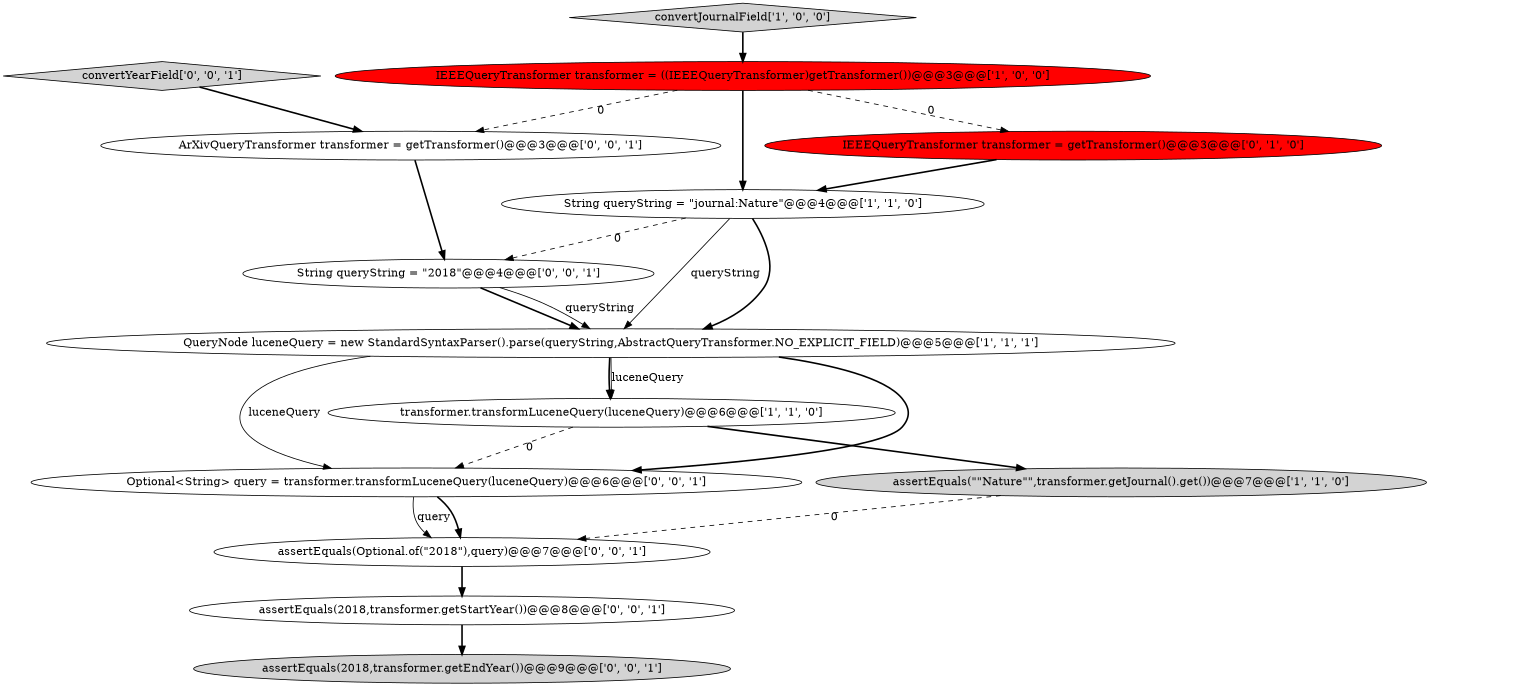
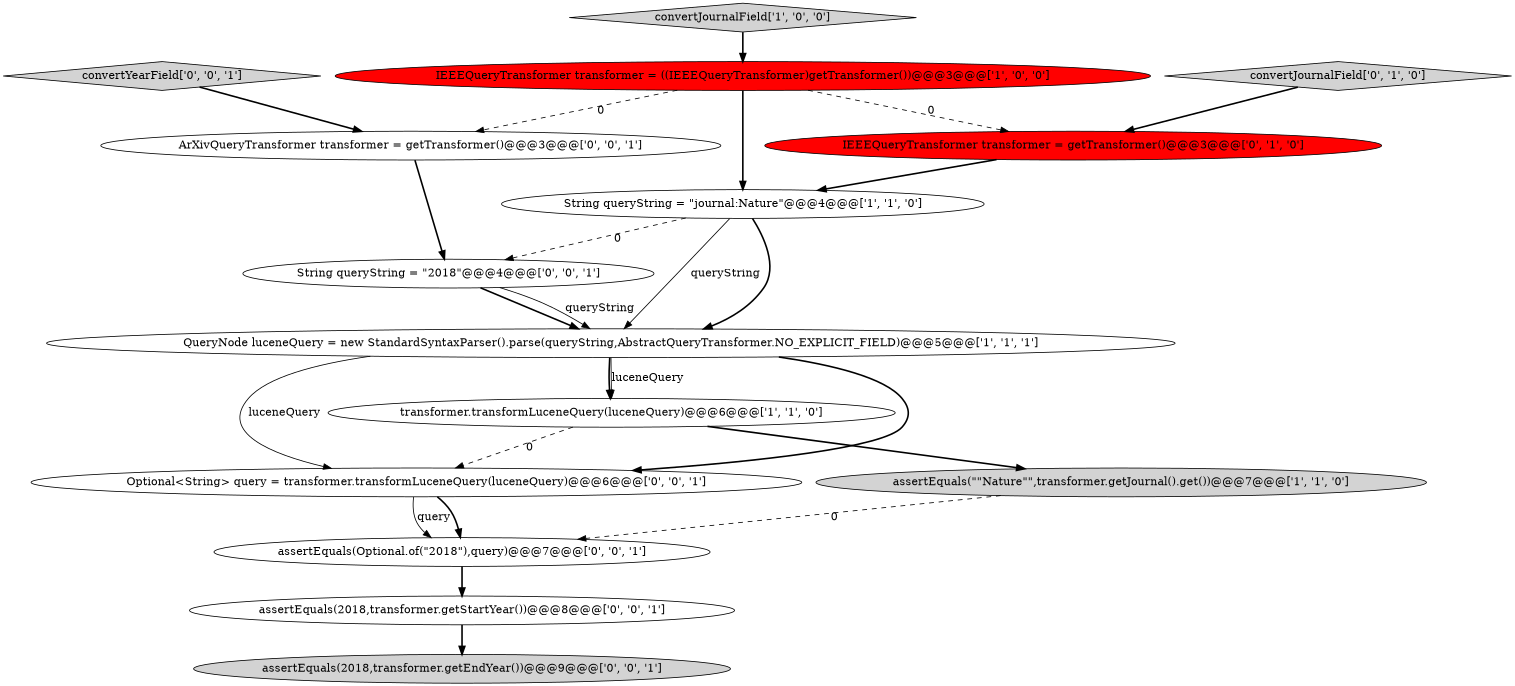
node "convertJournalField['0', '1', '0']": added
